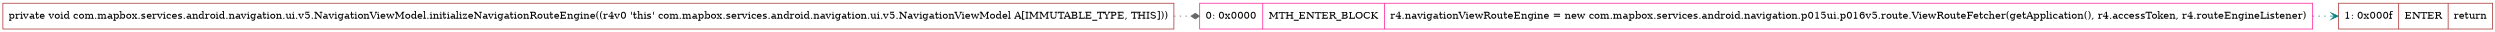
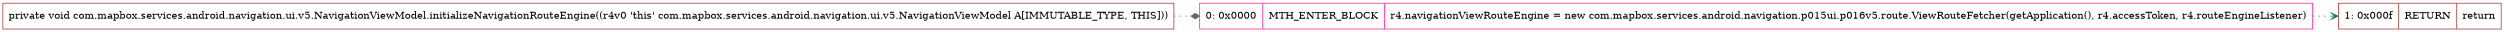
node "1: 0x000f": text "ENTER" -> "RETURN"
